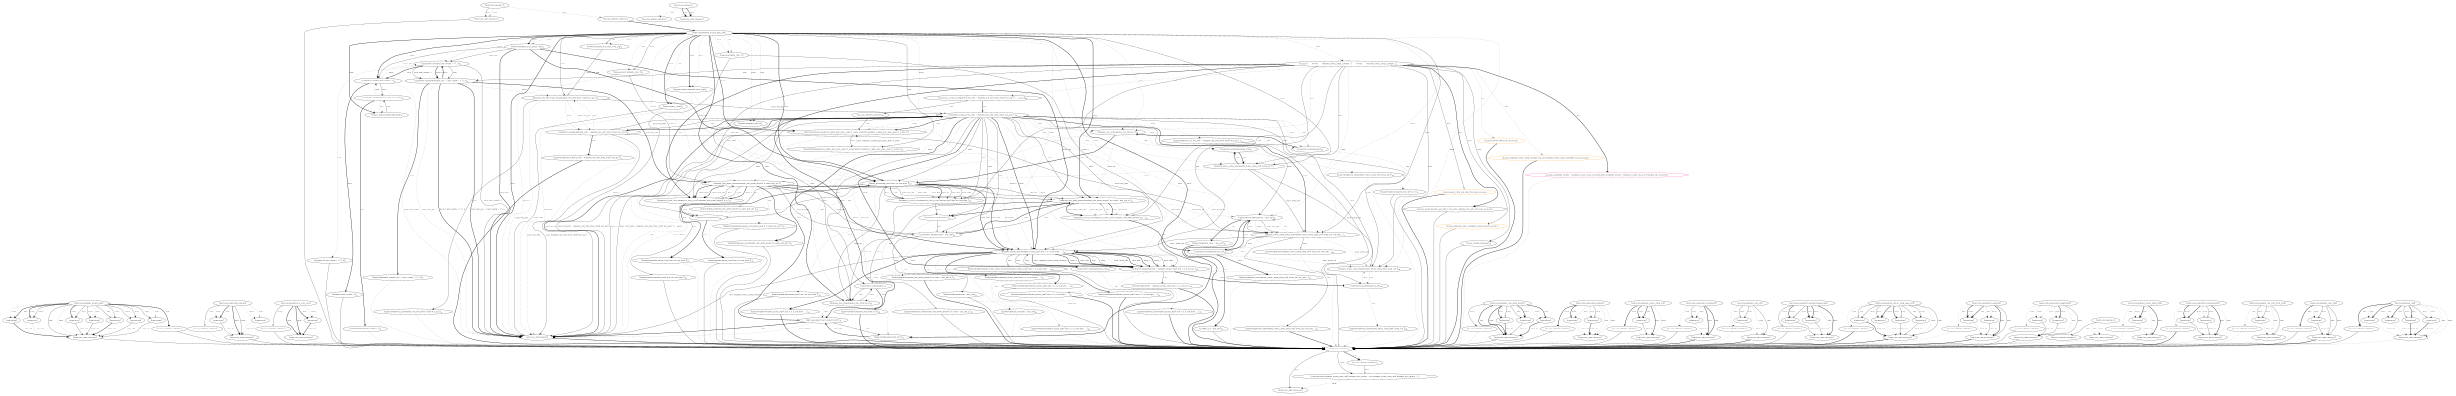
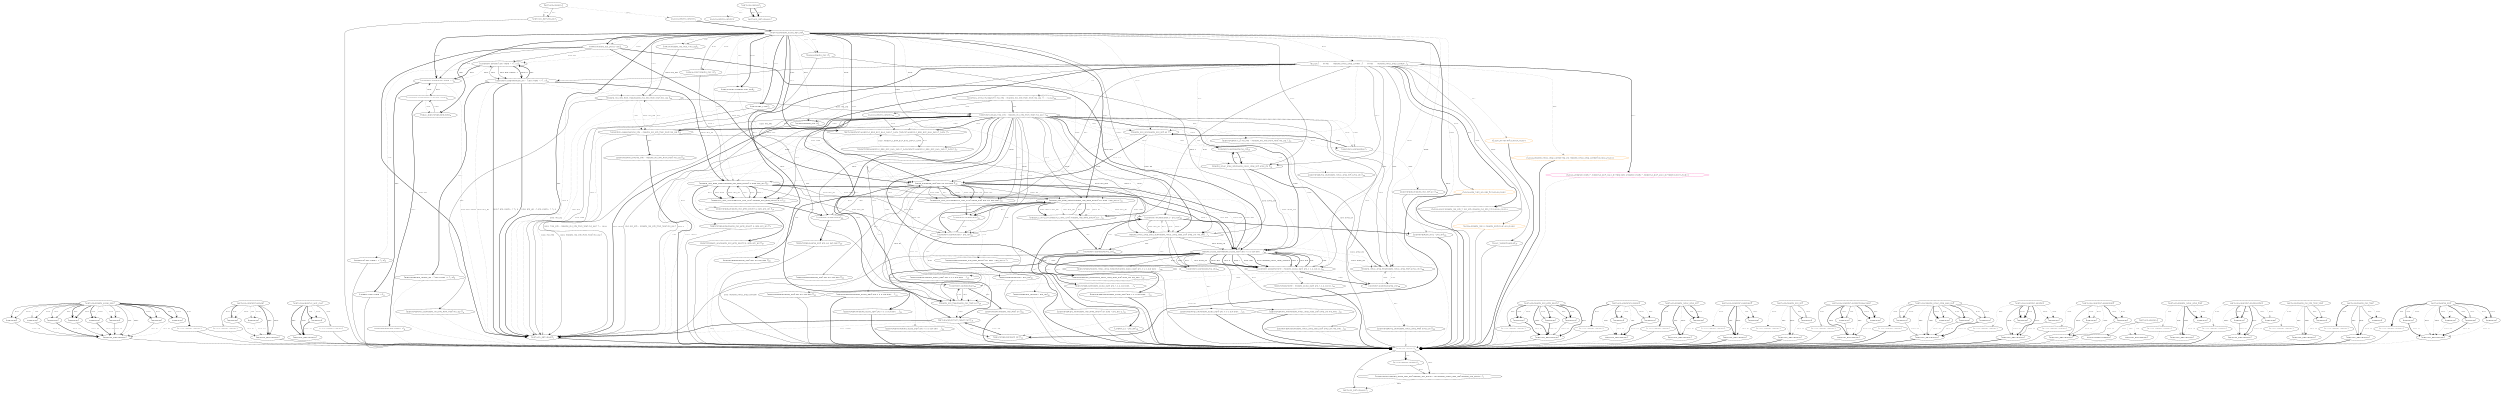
edge "(METHOD,mbedtls_ecdsa_sign_det)" -> "(<operator>.multiplication,2 * grp_len)": now "(METHOD,mbedtls_ecdsa_sign_det)" -> "(IDENTIFIER,grp_len,2 * grp_len)"
edge "(mbedtls_hmac_drbg_init,mbedtls_hmac_drbg_init( &rng_ctx ))" -> "(mbedtls_hmac_drbg_free,mbedtls_hmac_drbg_free( &rng_ctx ))": style solid -> bold
edge "(<operator>.division,( grp->nbits + 7 ) / 8)" -> "(METHOD_RETURN,int)": removed, label "DDG: grp->nbits + 7"
node "(PARAM,p7)": added
